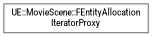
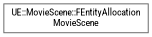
node "UE::MovieScene::FEntityAllocation IteratorProxy": label "UE::MovieScene::FEntityAllocation IteratorProxy" -> "UE::MovieScene::FEntityAllocation MovieScene"
